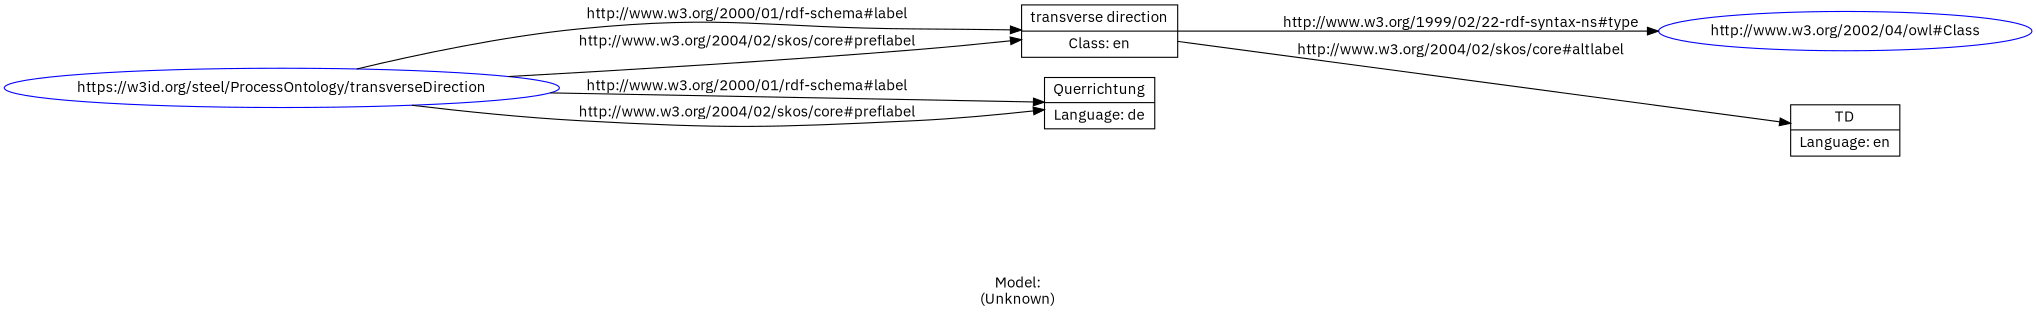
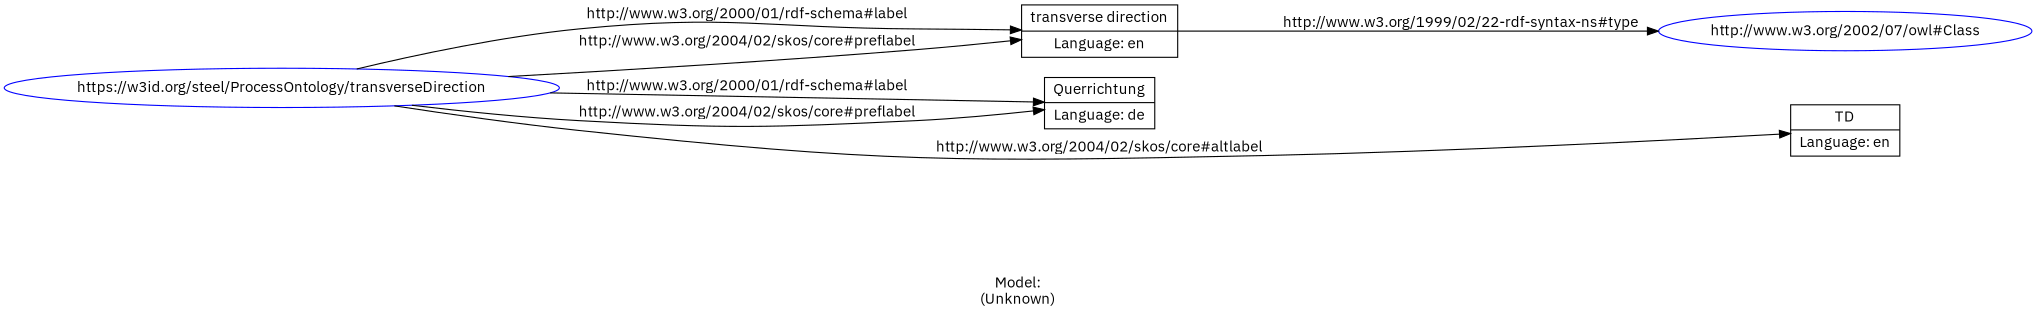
node "http://www.w3.org/2002/04/owl#Class": label "http://www.w3.org/2002/04/owl#Class" -> "http://www.w3.org/2002/07/owl#Class"
node "transverse direction": text "Class: en" -> "Language: en"
edge "transverse direction" -> "TD": now "https://w3id.org/steel/ProcessOntology/transverseDirection" -> "TD"
